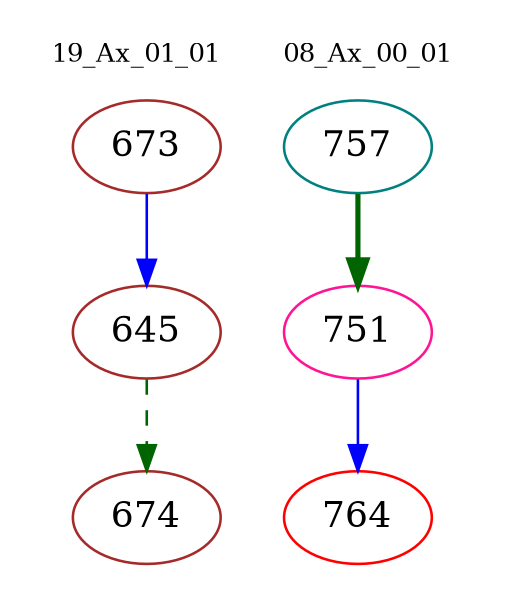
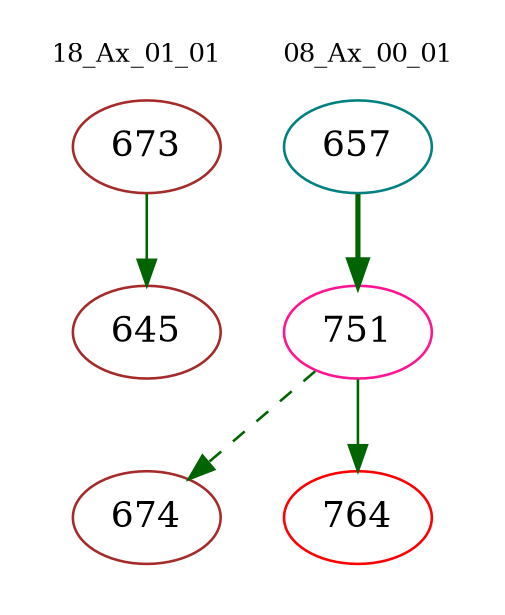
cluster "19_Ax_01_01": label "19_Ax_01_01" -> "18_Ax_01_01"
node "757": label "757" -> "657"
edge "673" -> "645": color blue -> darkgreen
edge "645" -> "674": now "751" -> "674"
edge "751" -> "764": color blue -> darkgreen
